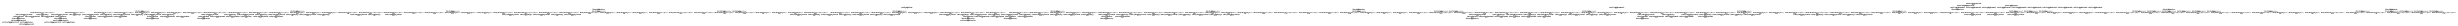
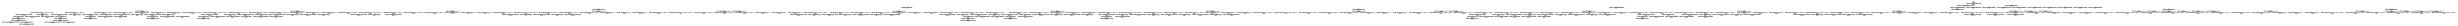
node "ROOT N=300, Q=0.834": added
